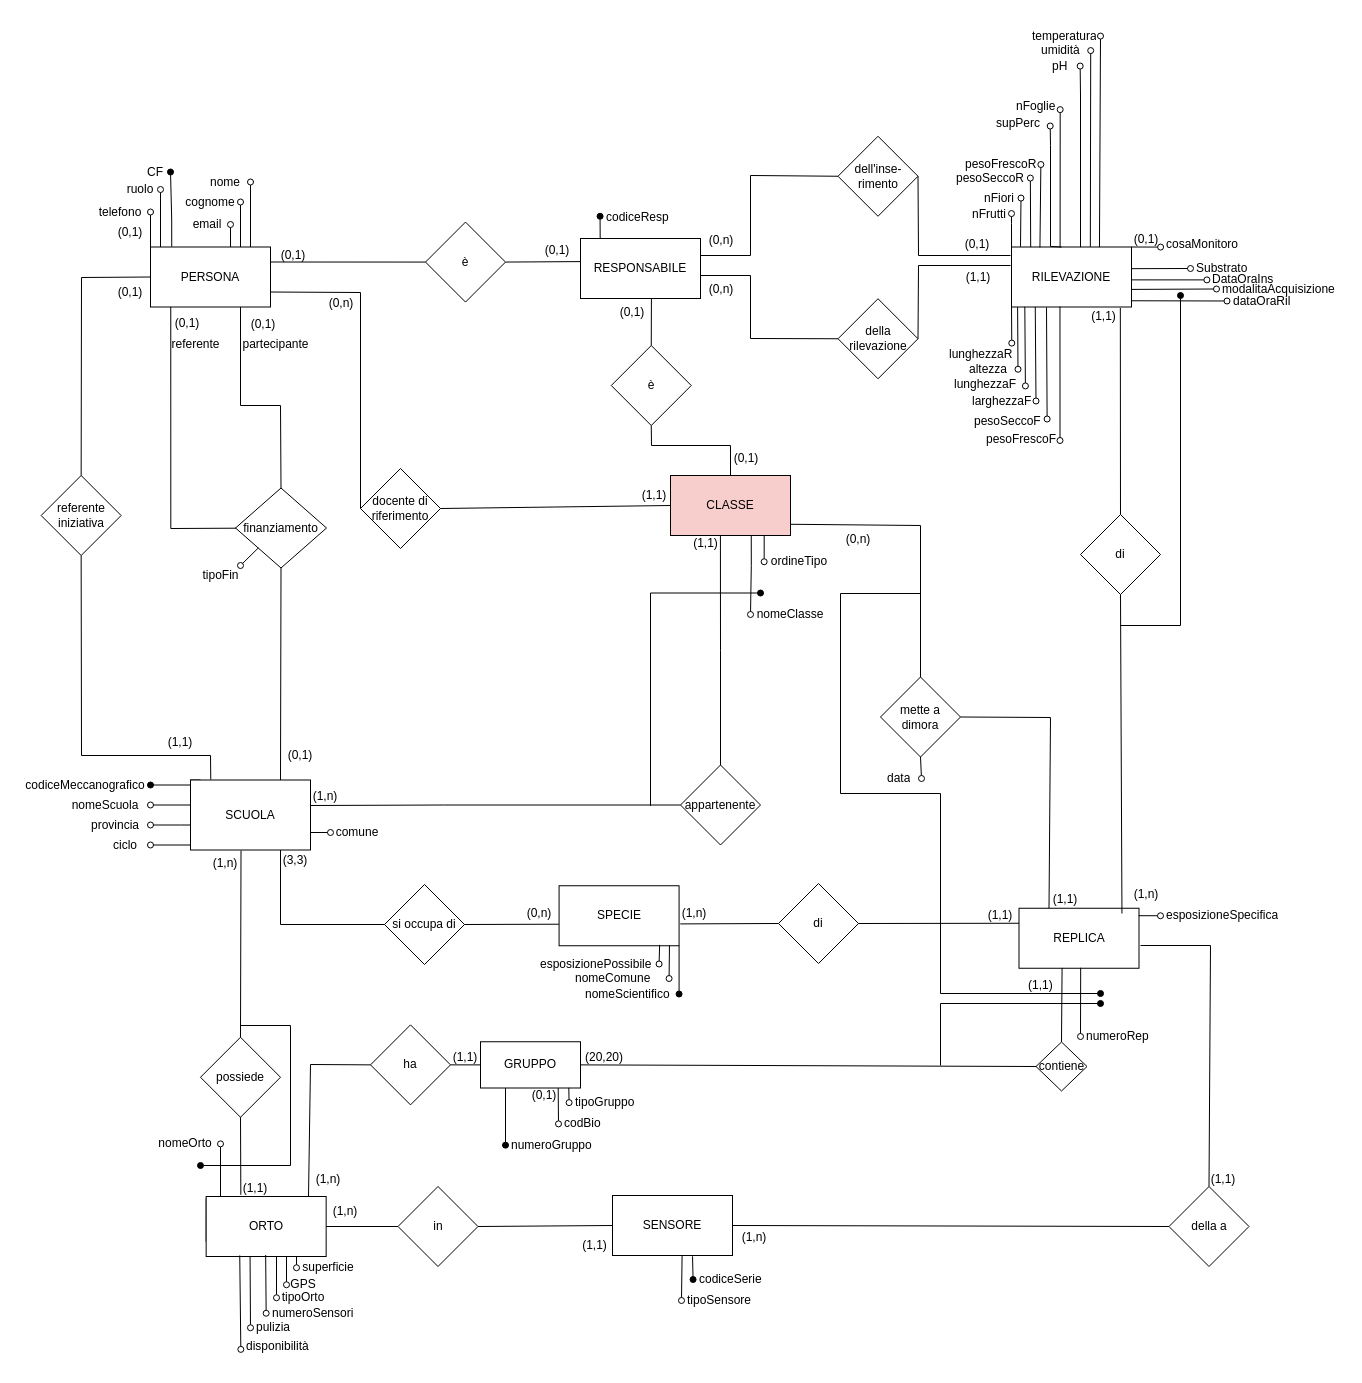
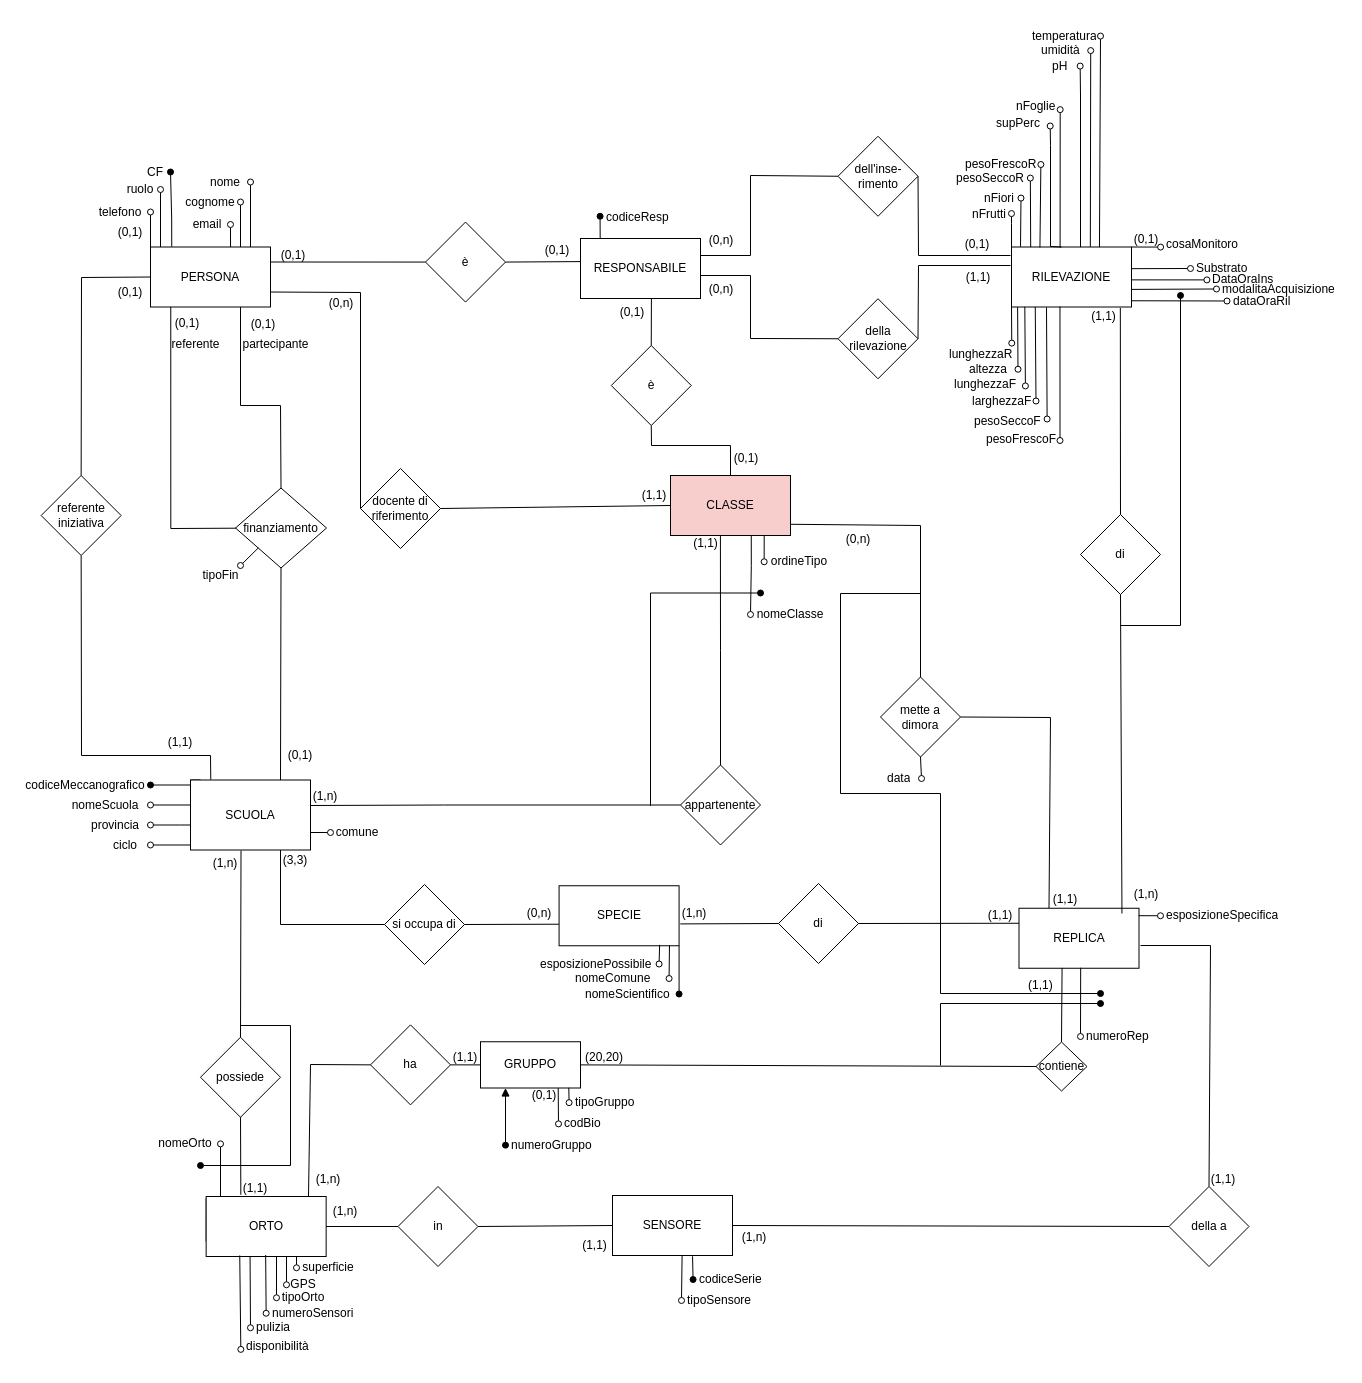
edge "GRUPPO" -> "numeroGruppo": arrowhead none -> block
